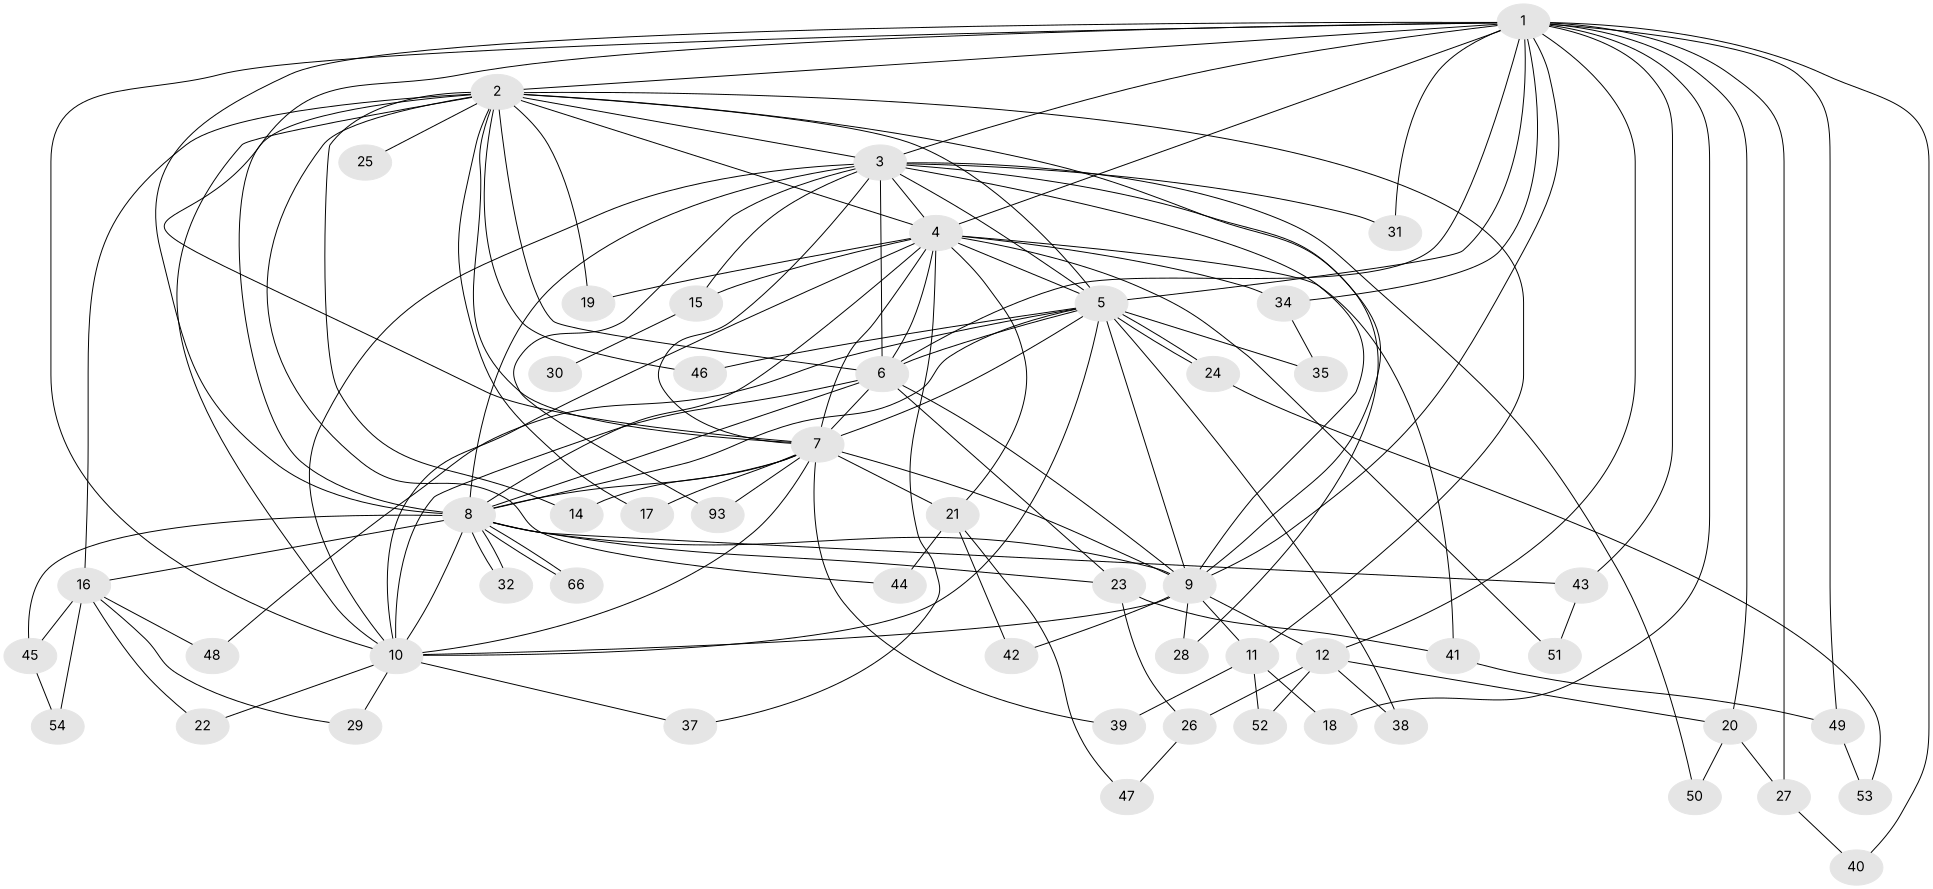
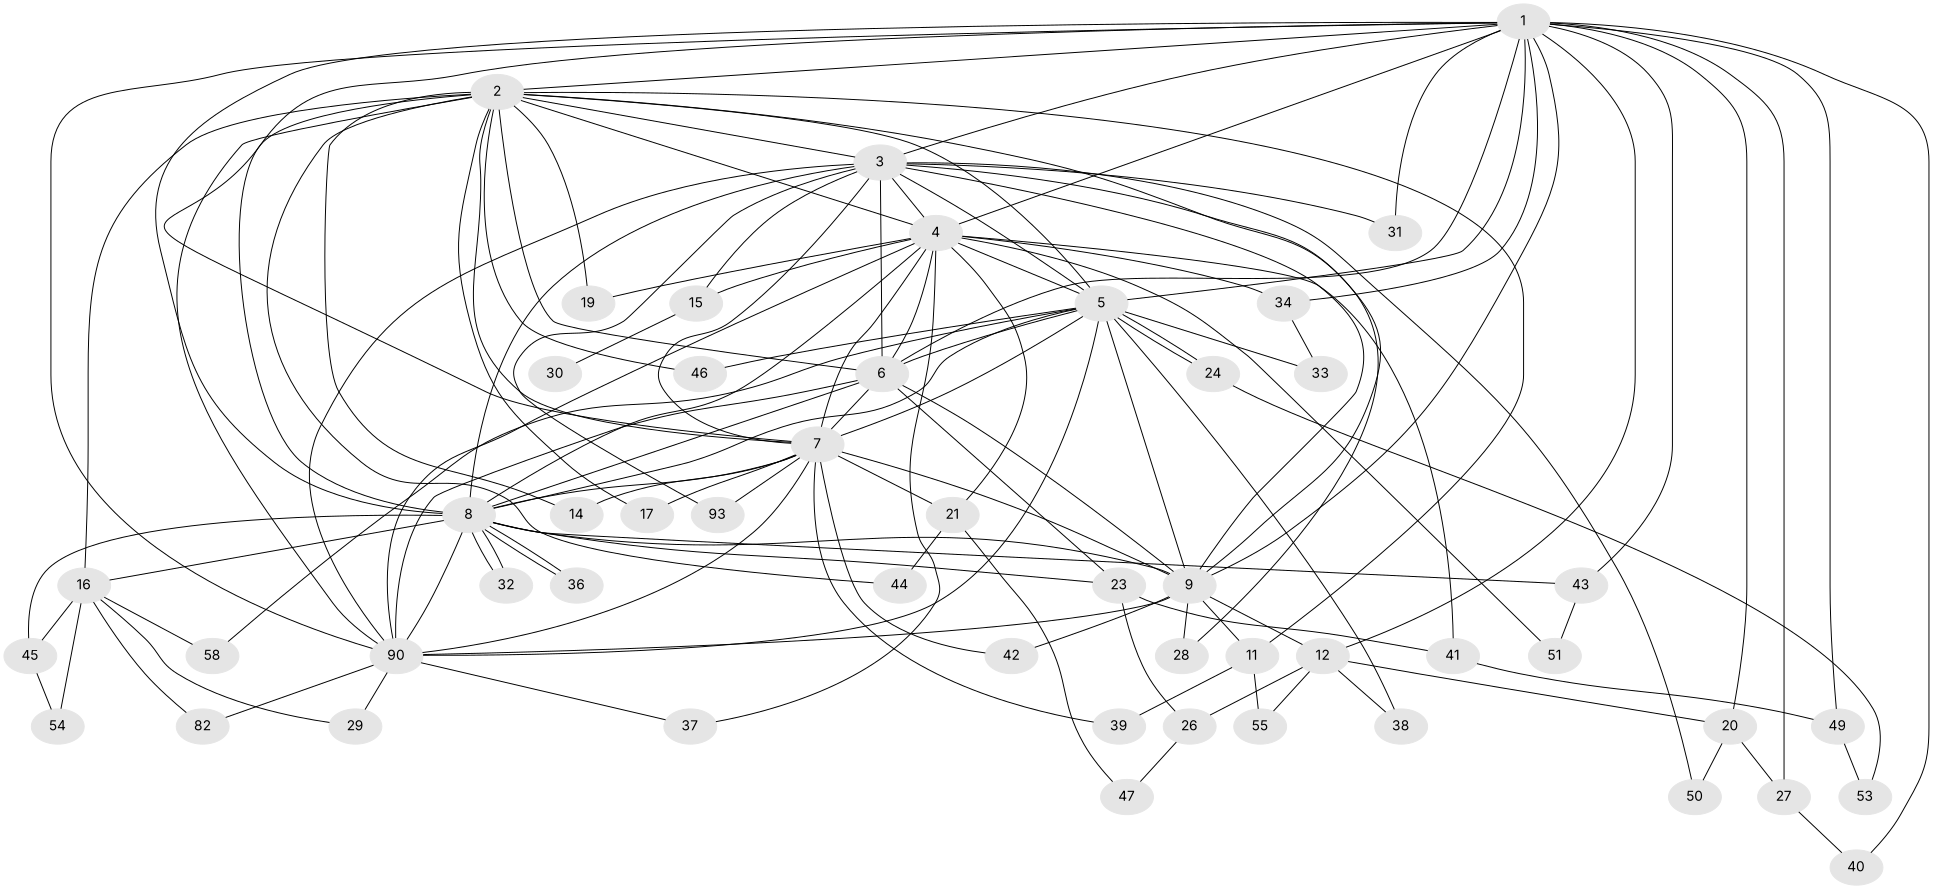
node "25": removed
node "35": label "35" -> "33"
node "66": label "66" -> "36"
edge "21" -- "42": now "7" -- "42"
node "48": label "48" -> "58"
node "10": label "10" -> "90"
node "22": label "22" -> "82"
node "52": label "52" -> "55"
node "18": removed
